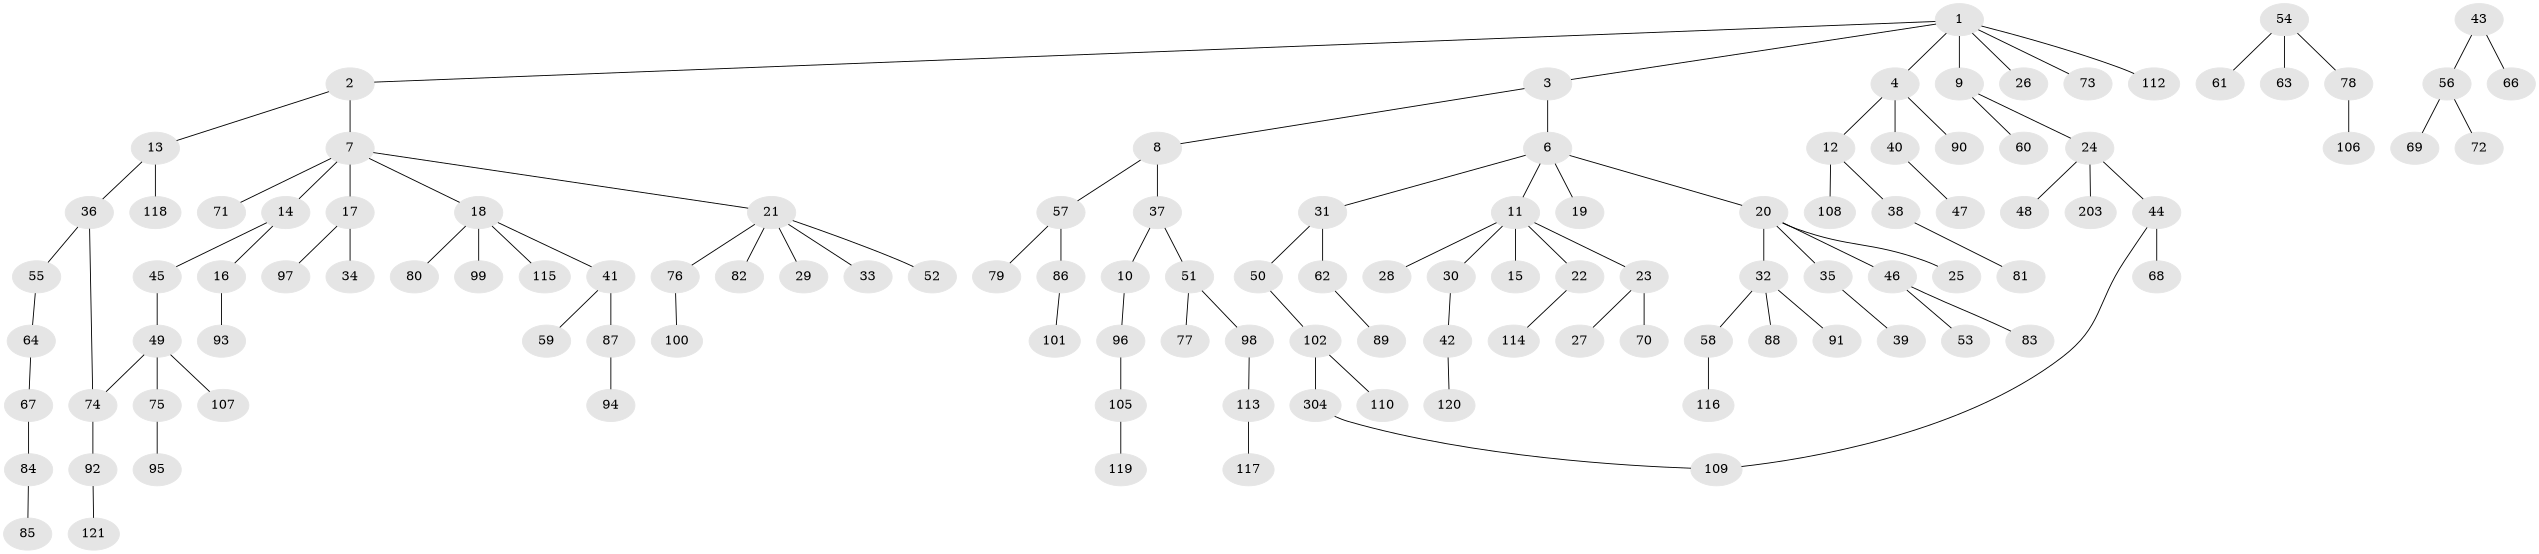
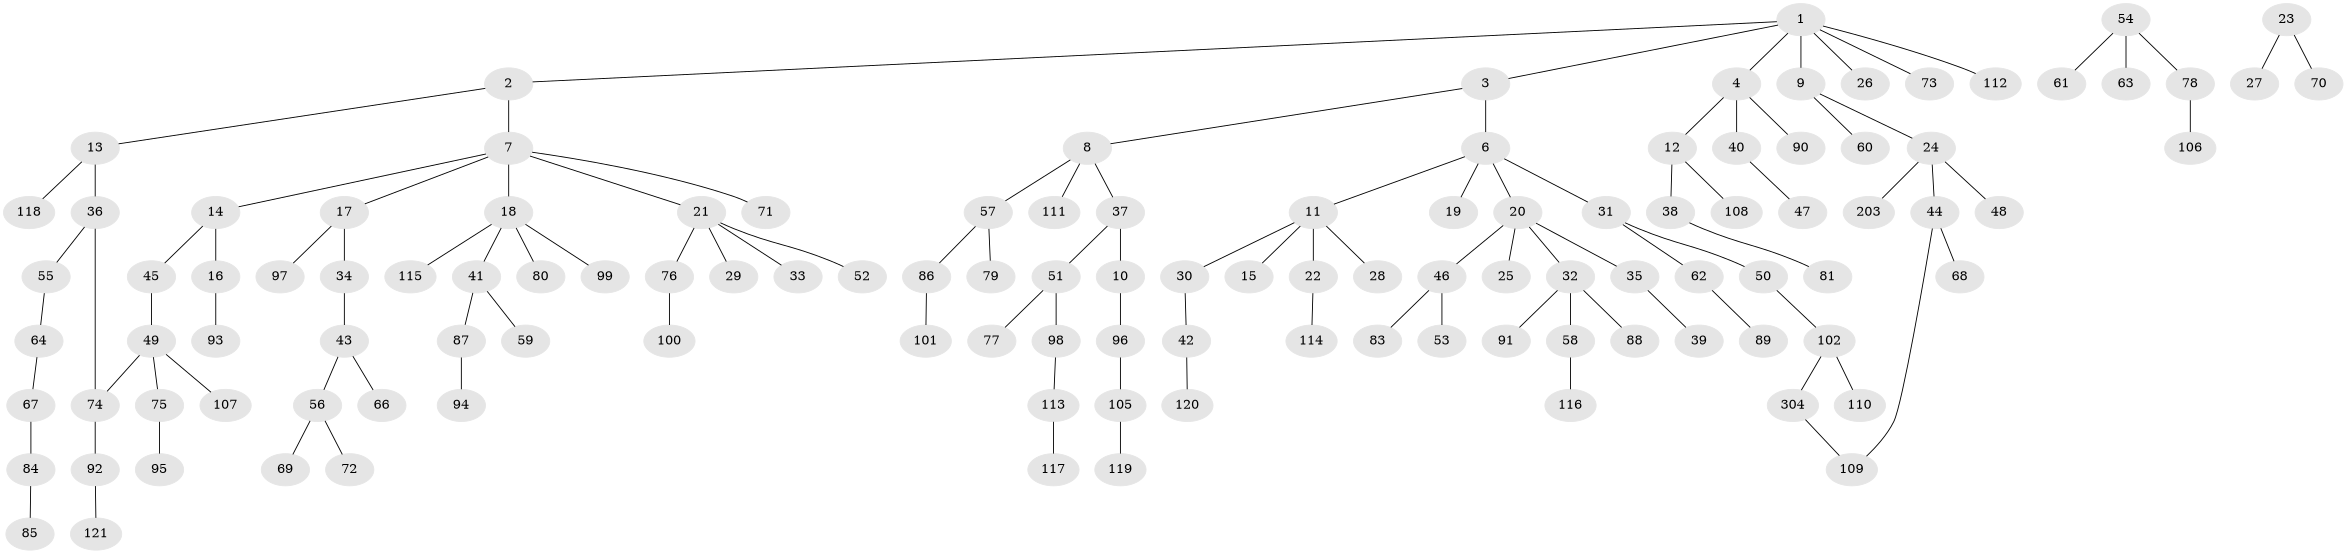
node "111": added
edge "11" -- "23": removed
node "82": removed
edge "34" -- "43": added
